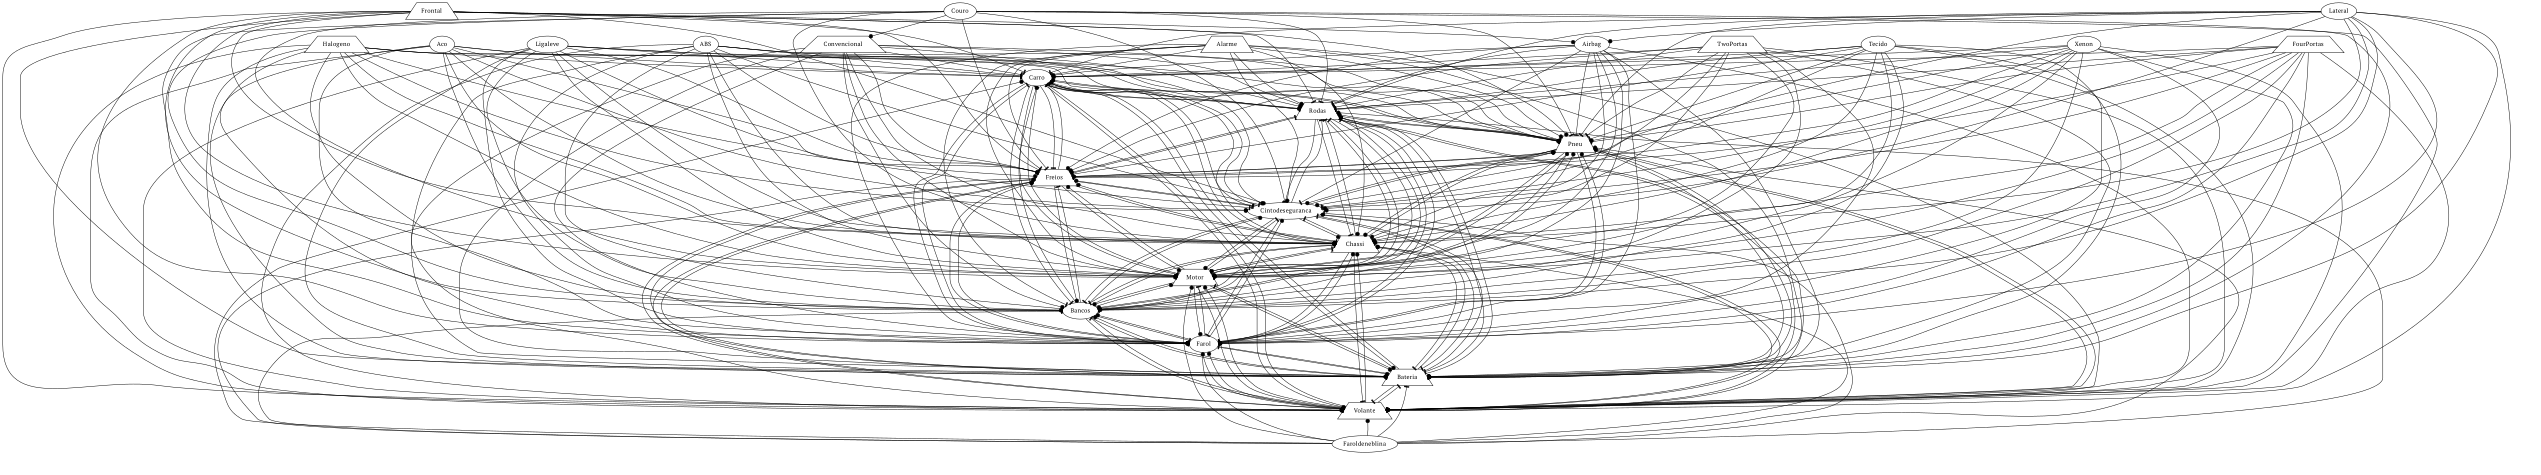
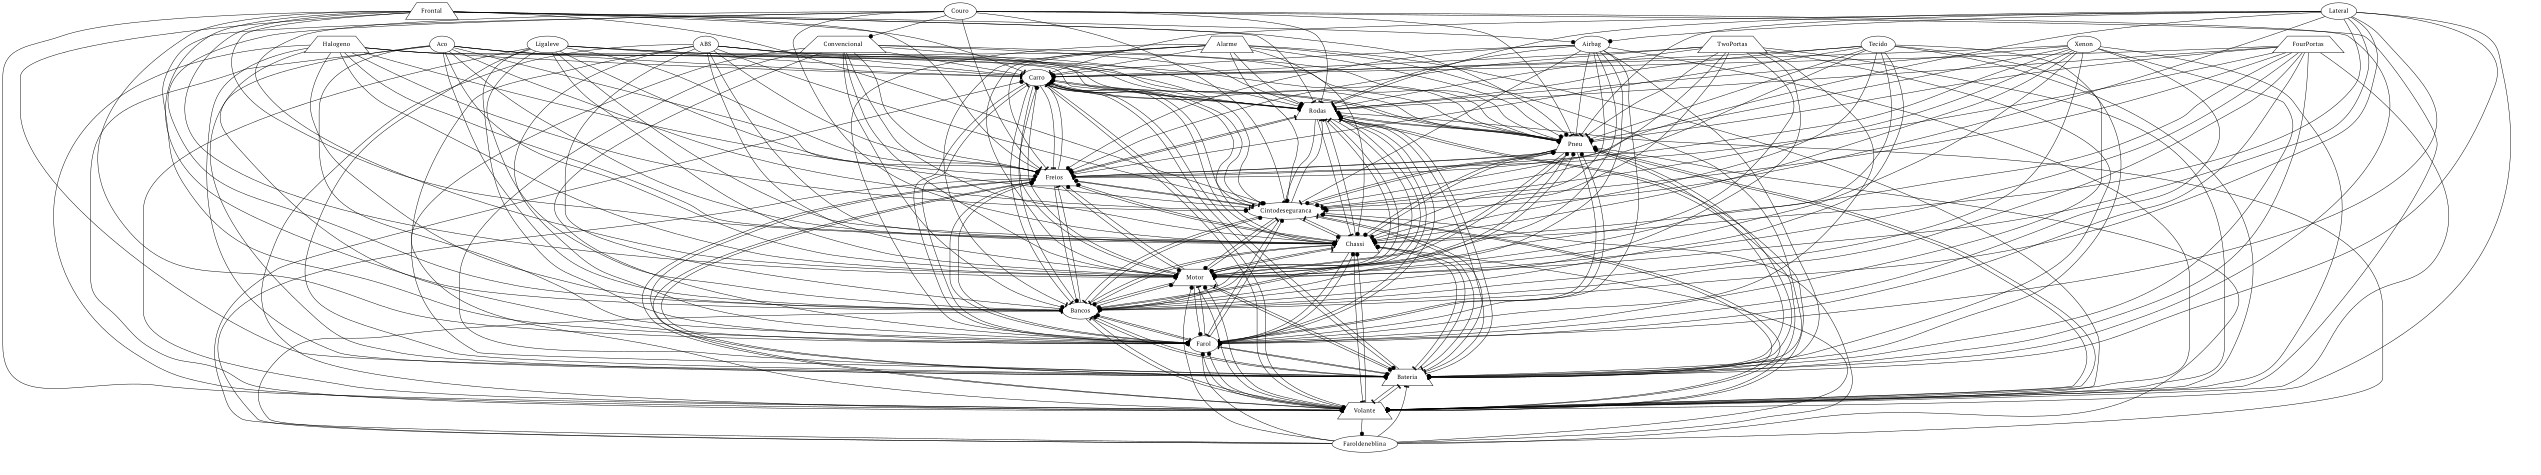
edge "Aco" -> "Rodas": added
edge "Faroldeneblina" -> "Volante": reversed
